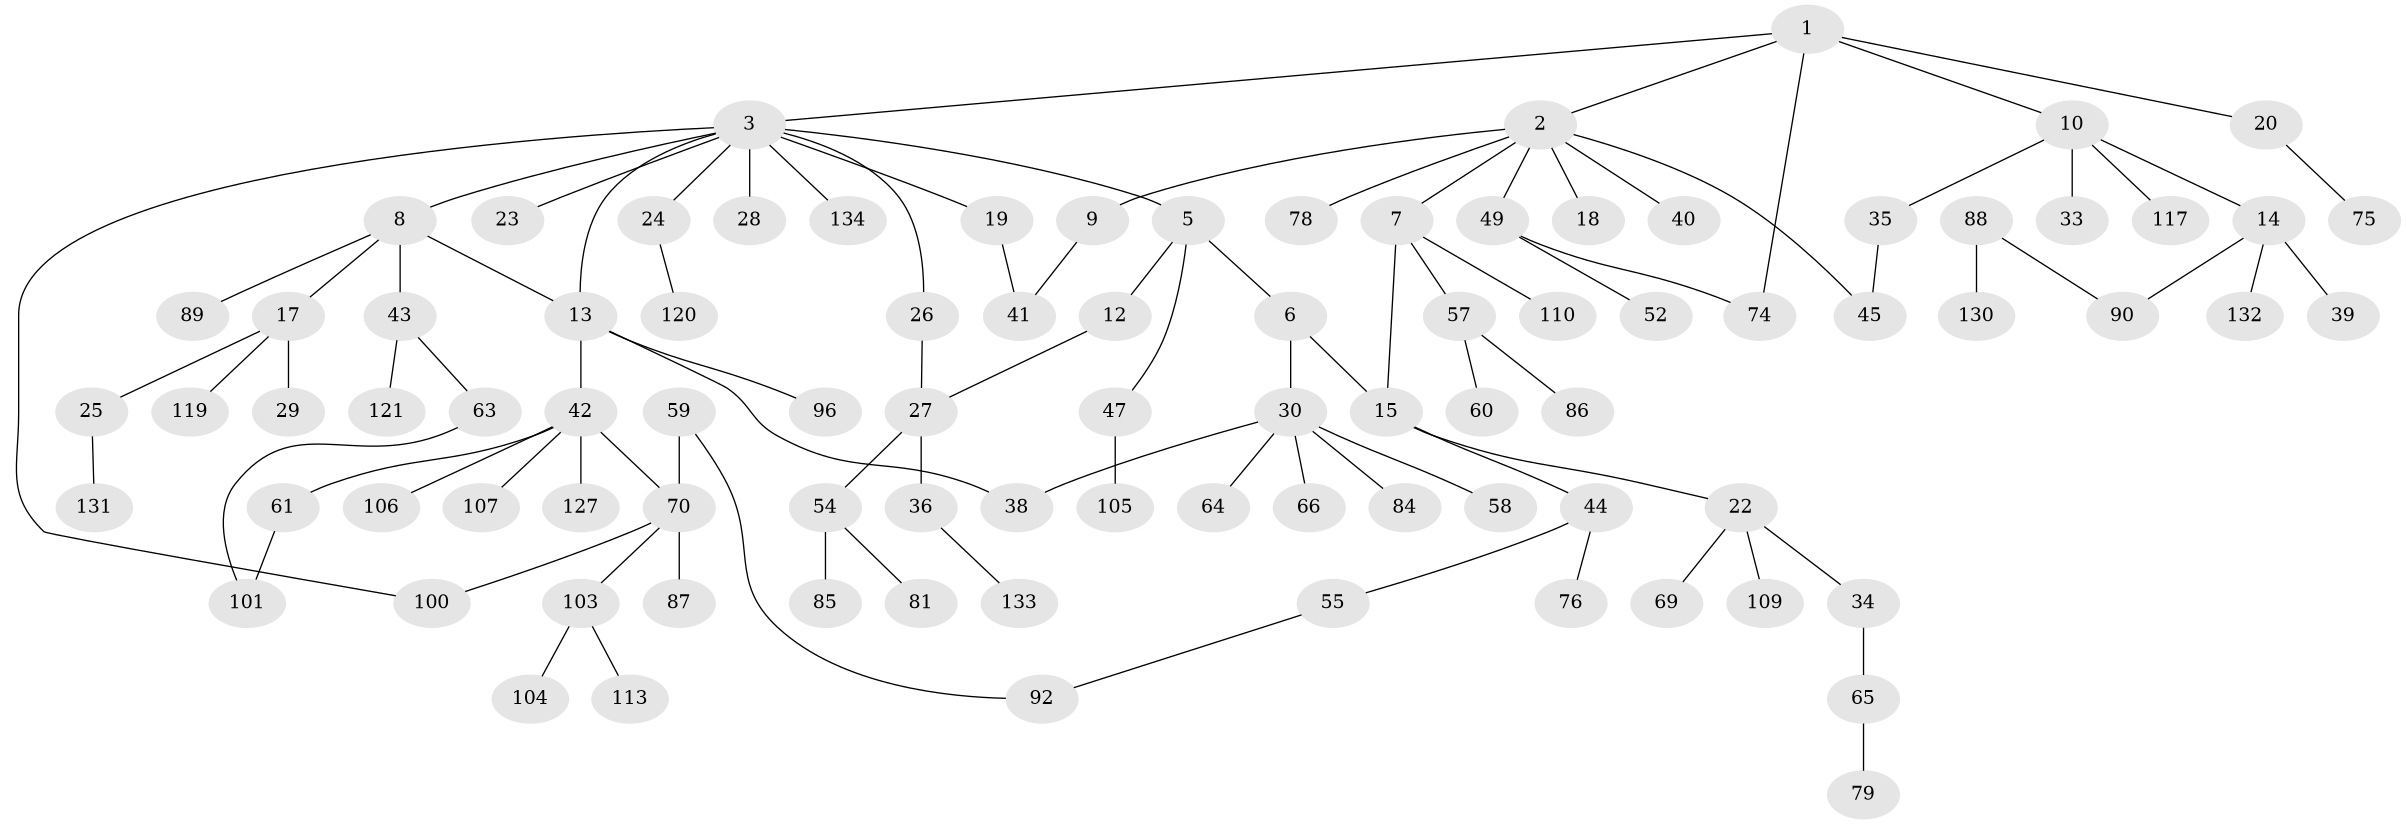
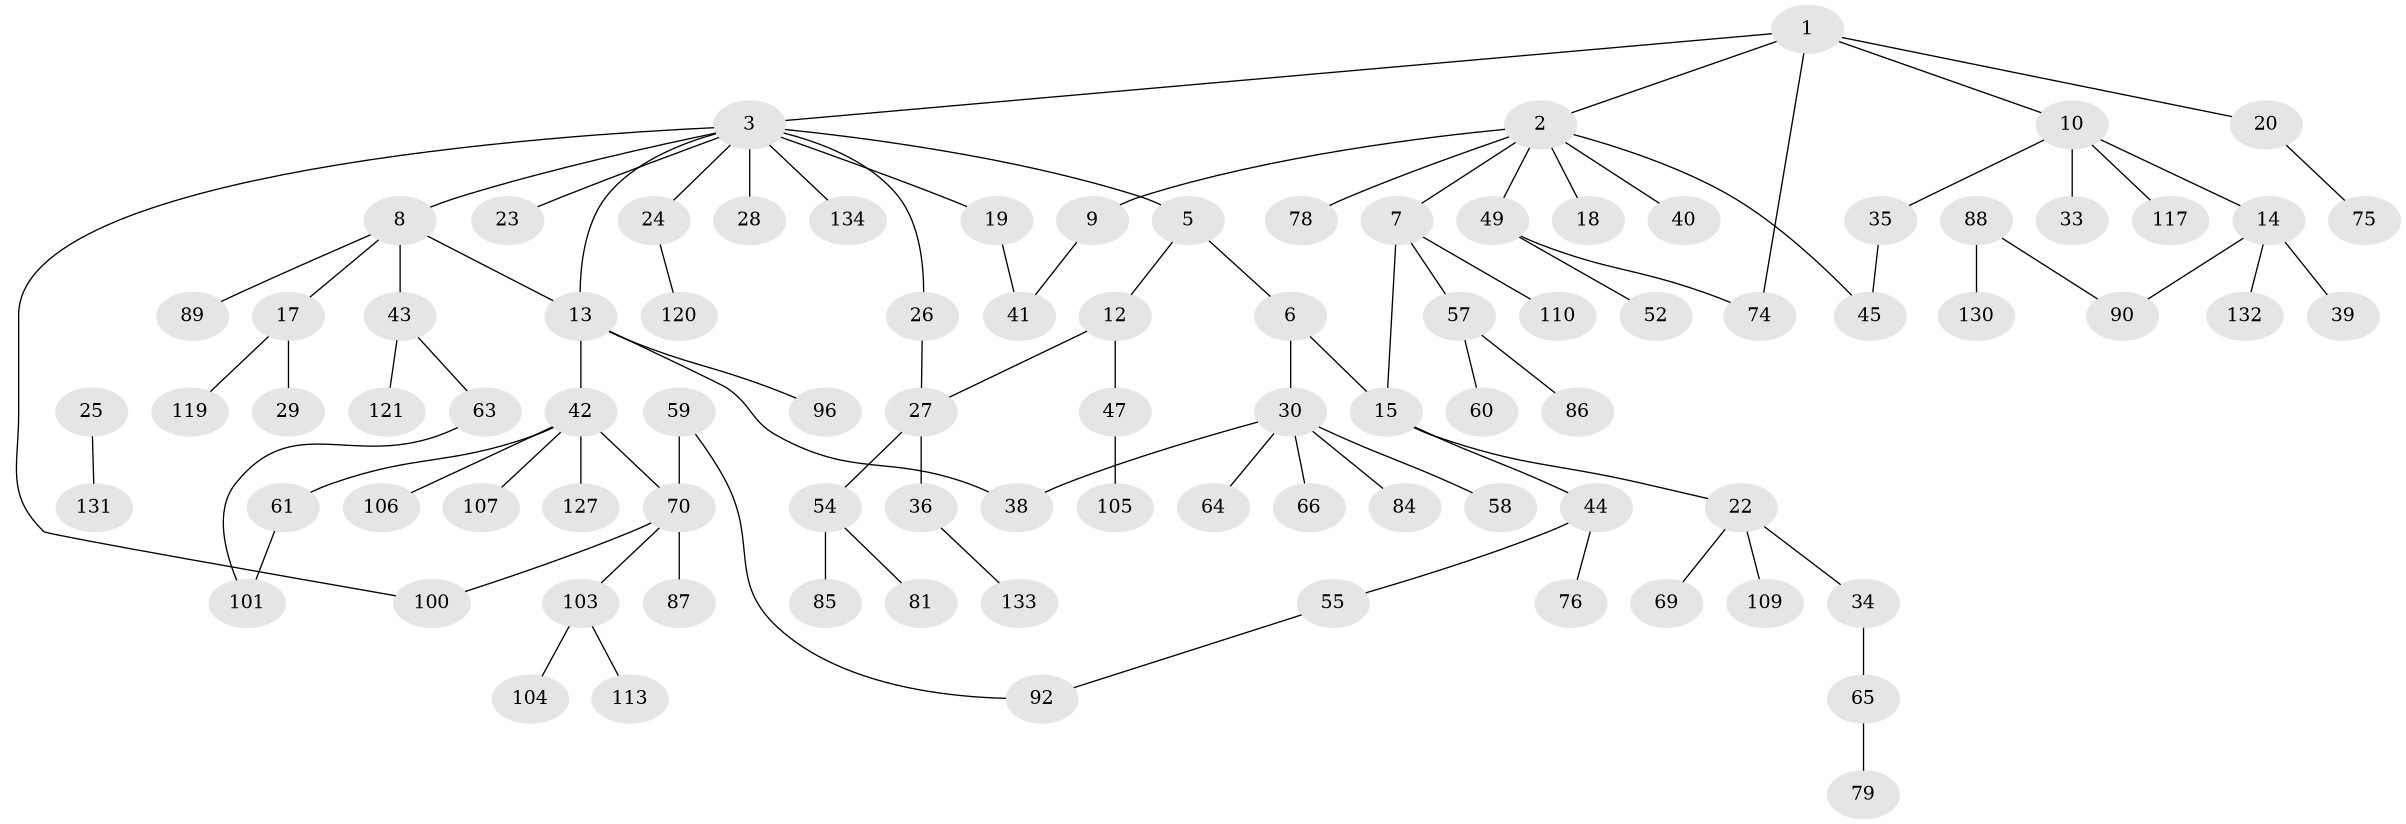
edge "5" -- "47": now "12" -- "47"
edge "17" -- "25": removed
